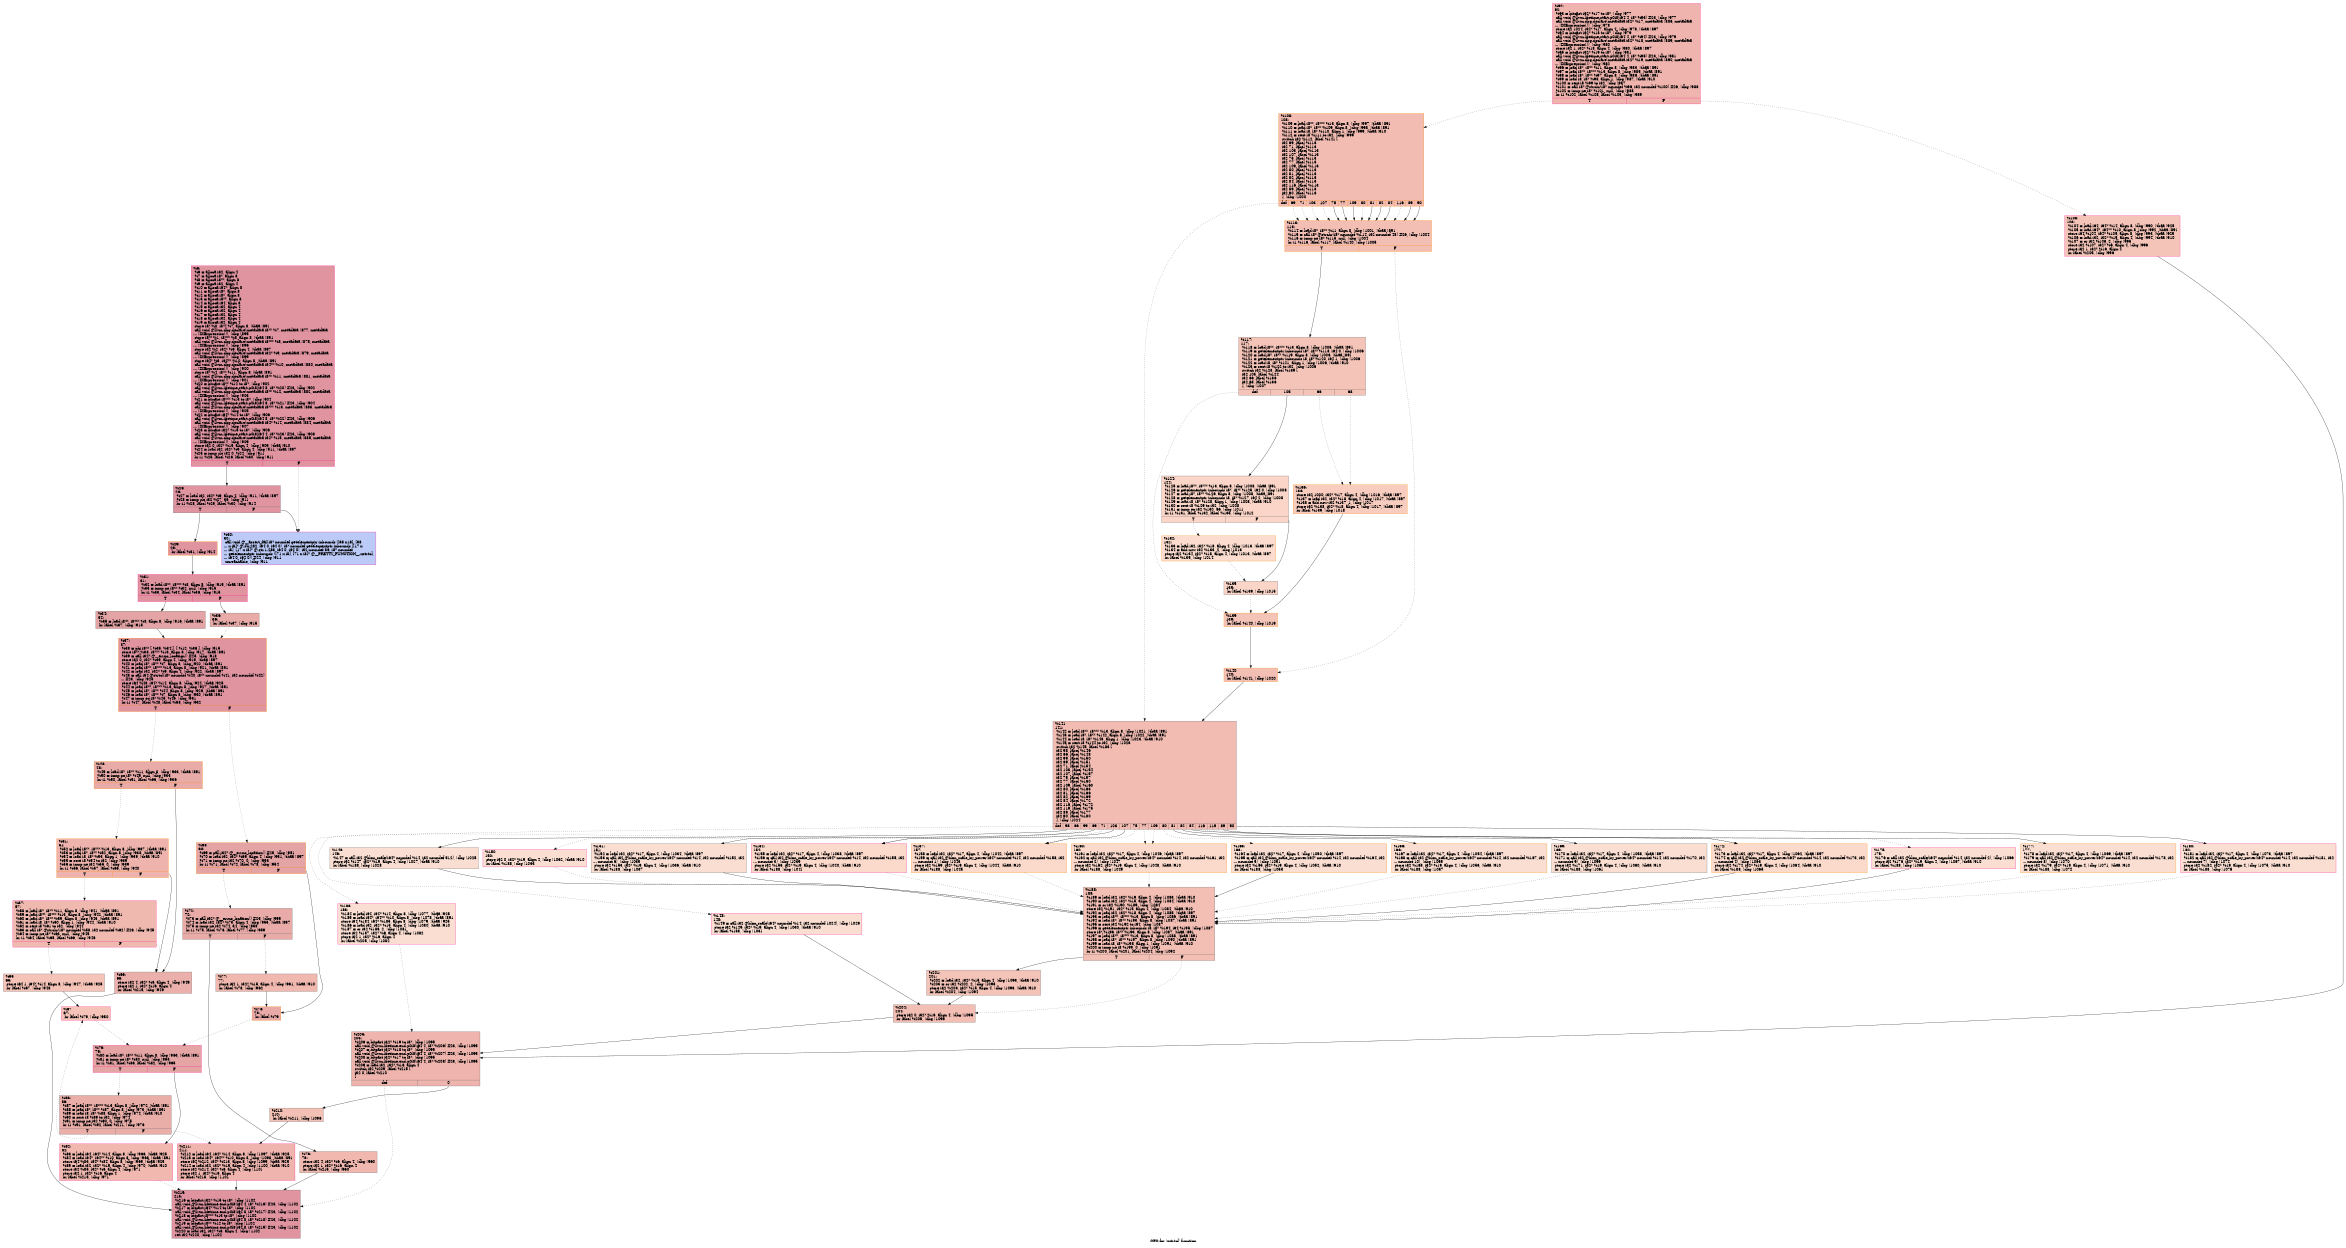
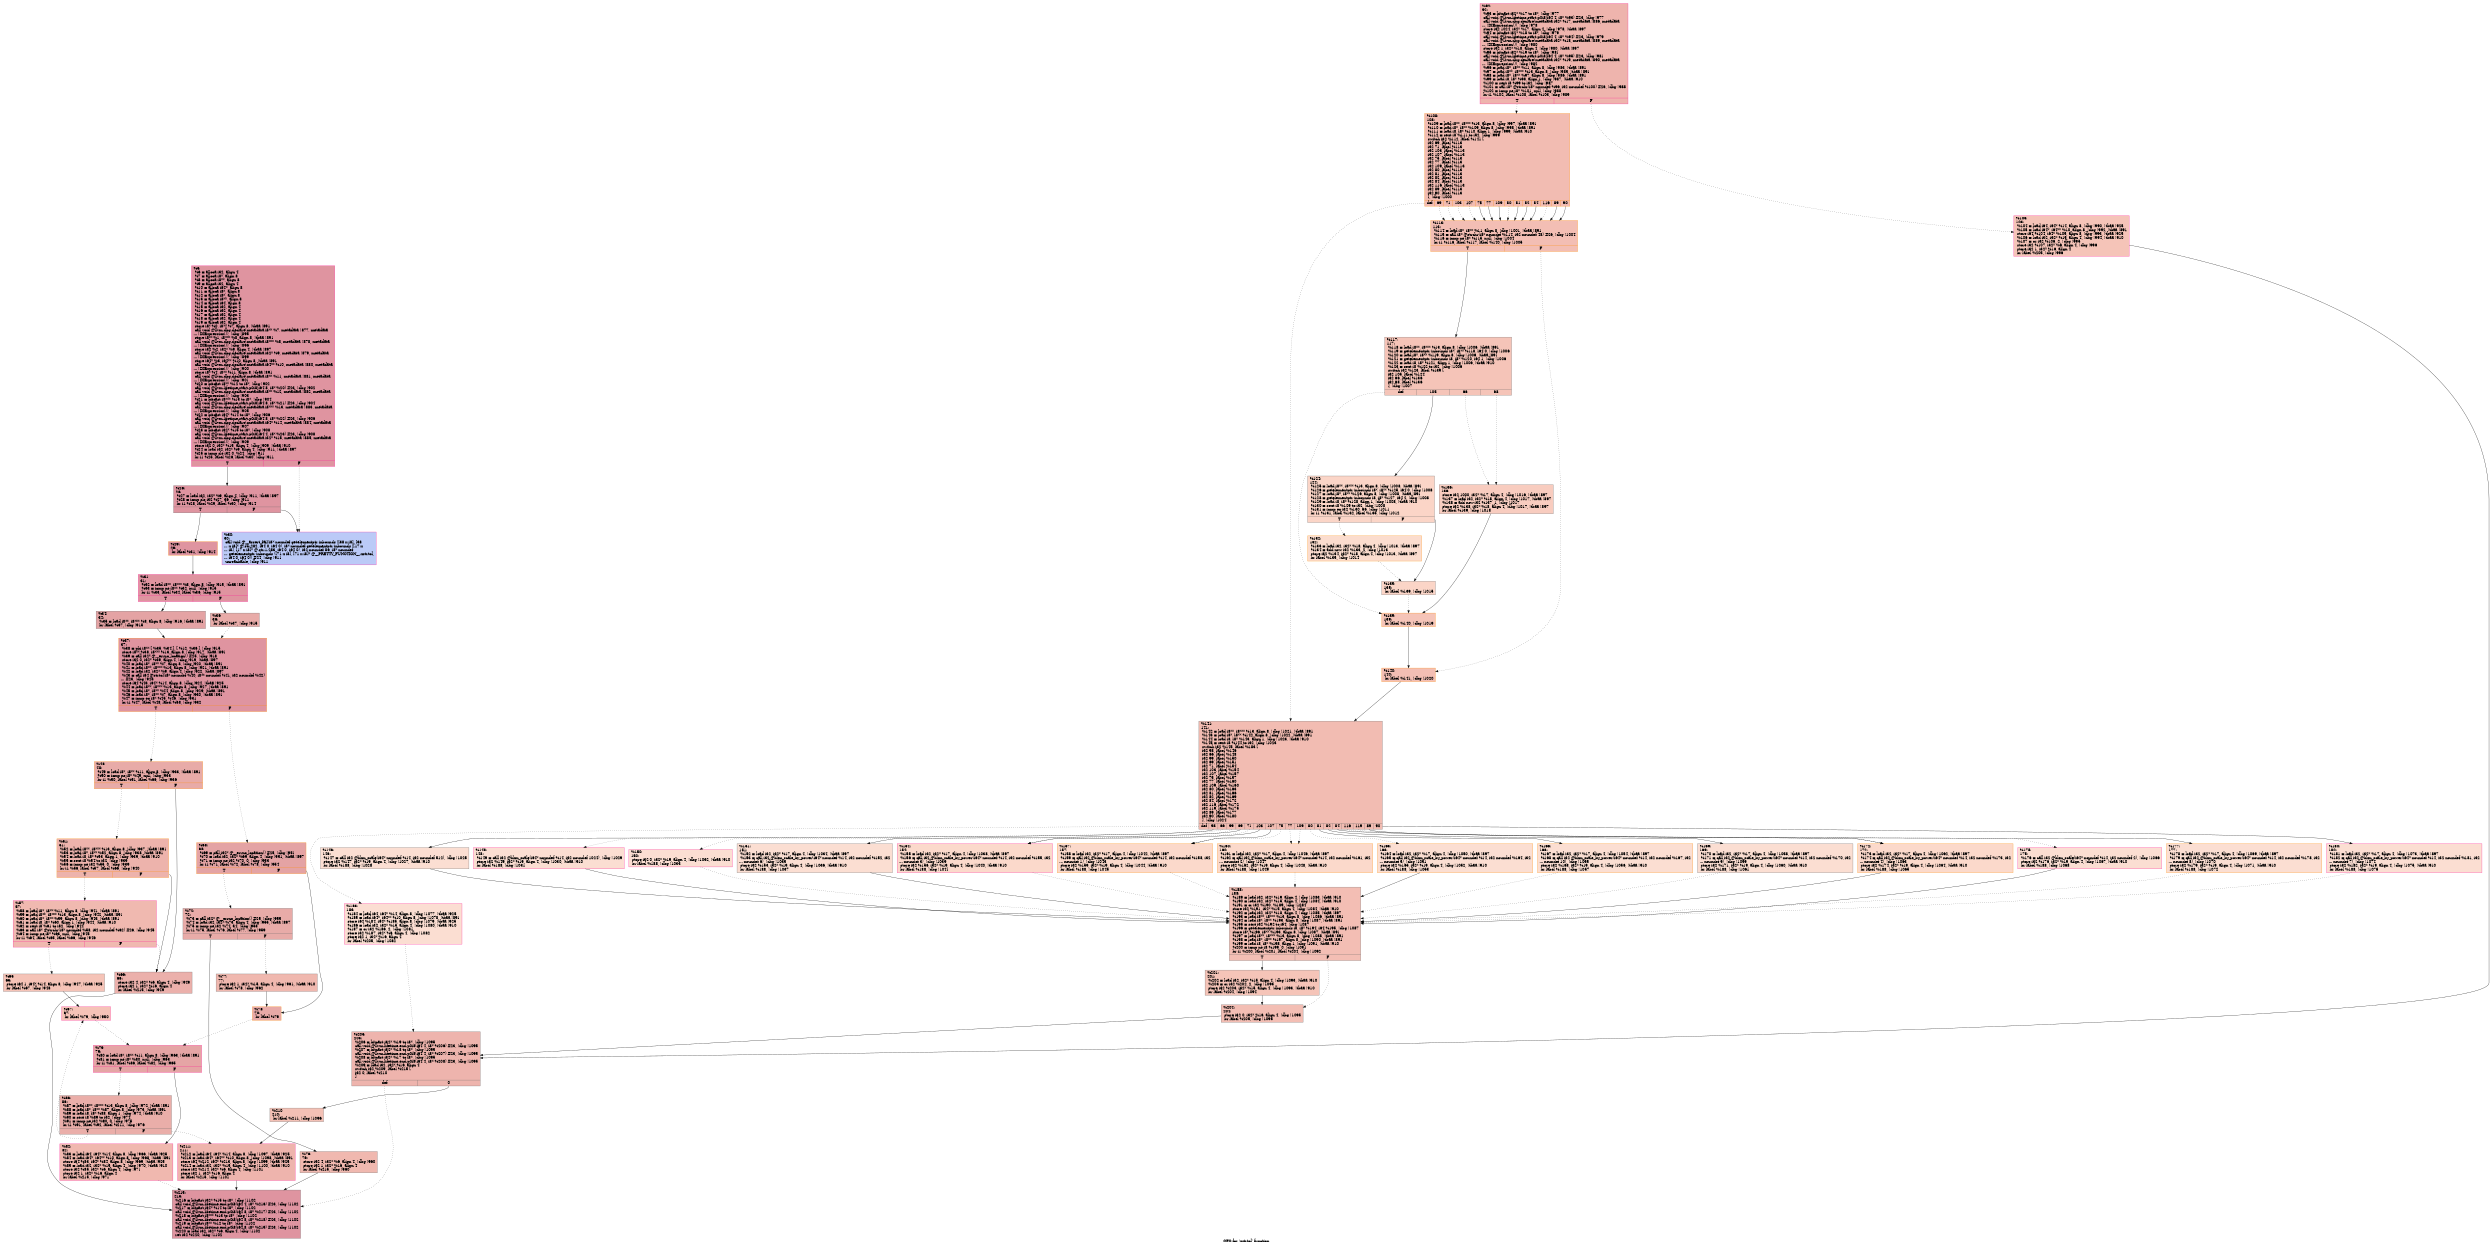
node "%136:": color darkorange -> gray40
edge "%148:" -> "%204:": now "%148:" -> "%188:"
